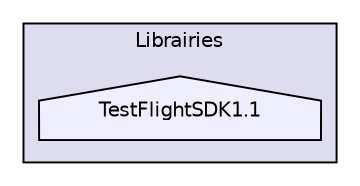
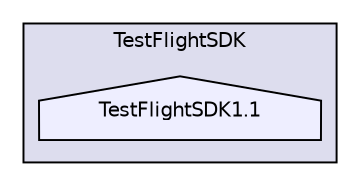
cluster "Librairies": label "Librairies" -> "TestFlightSDK"
